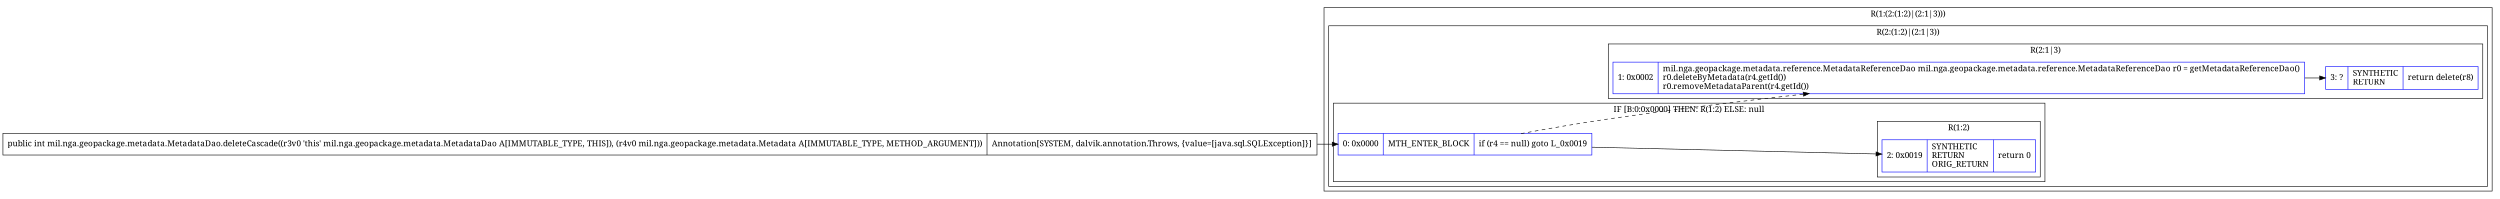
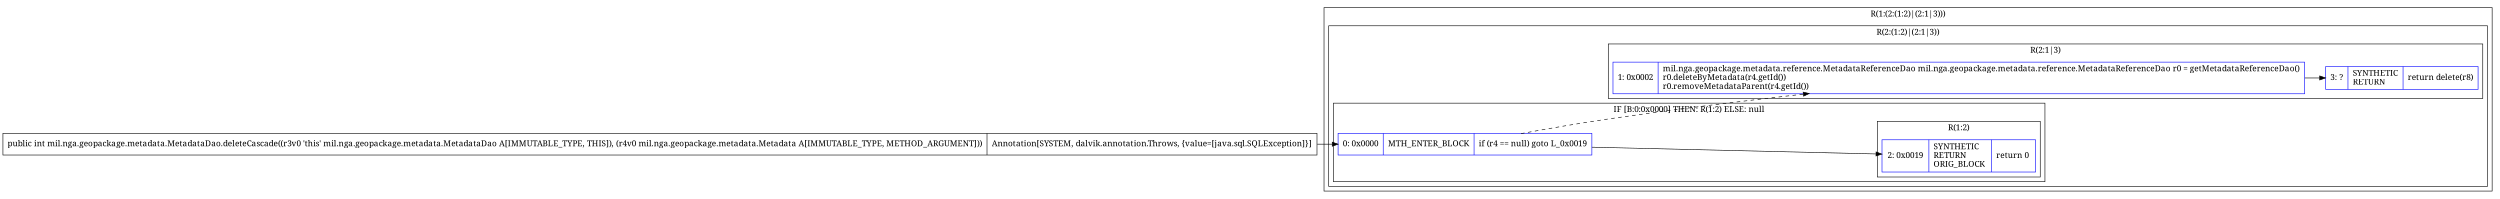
node "2: 0x0019": text "ORIG_RETURN" -> "ORIG_BLOCK"
